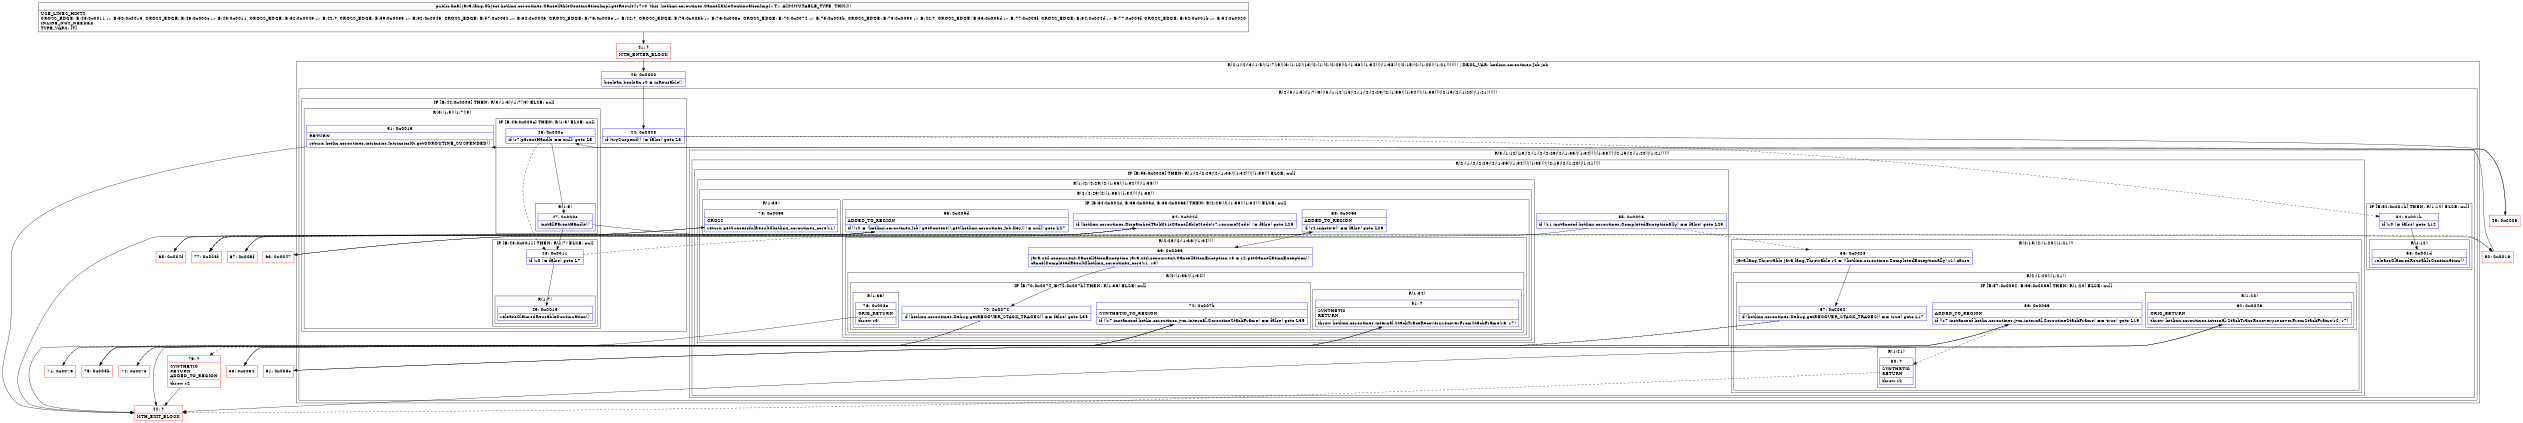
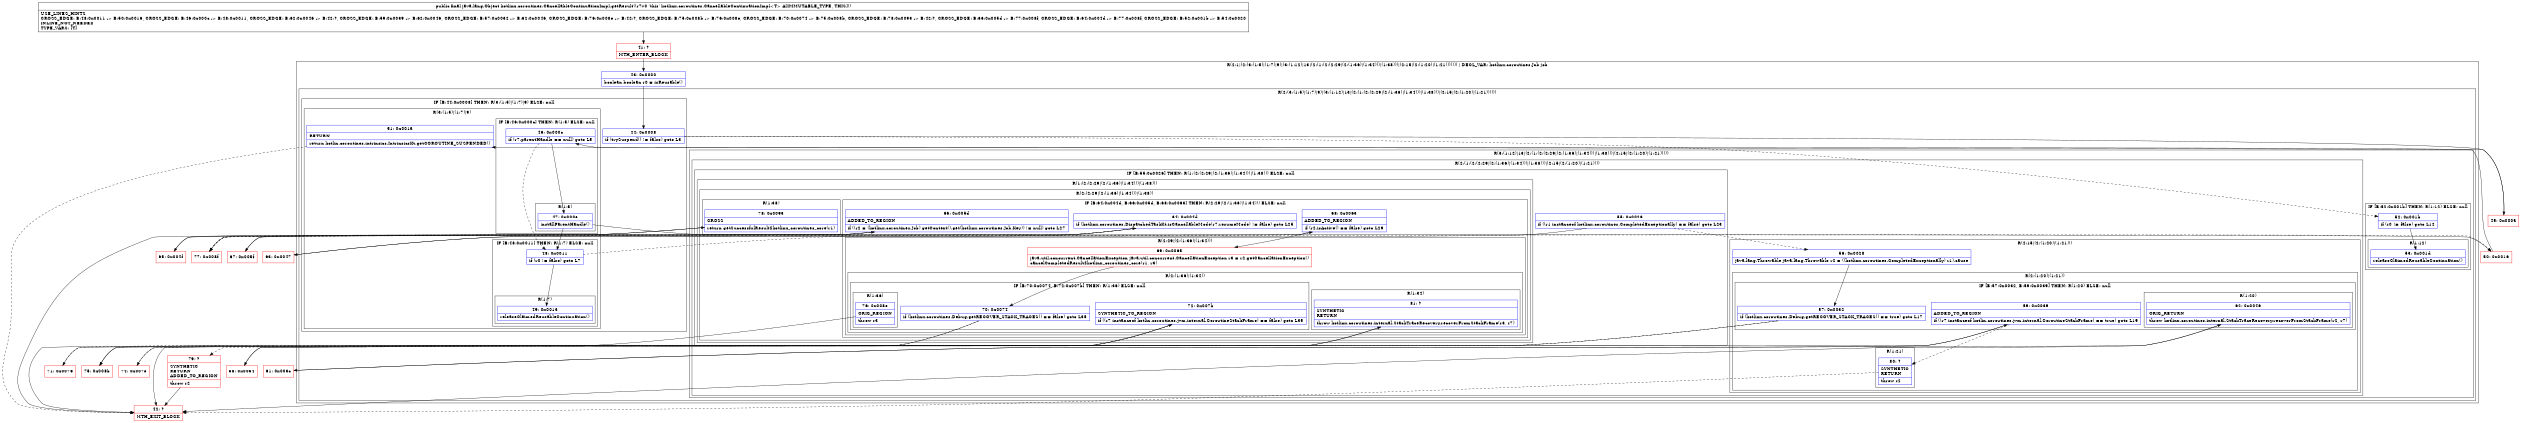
edge "51: 0x001a" -> "42: ?": style solid -> dashed
node "69: 0x0065": color blue -> red
node "76: 0x008e": text "ORIG_RETURN" -> "ORIG_REGION"
